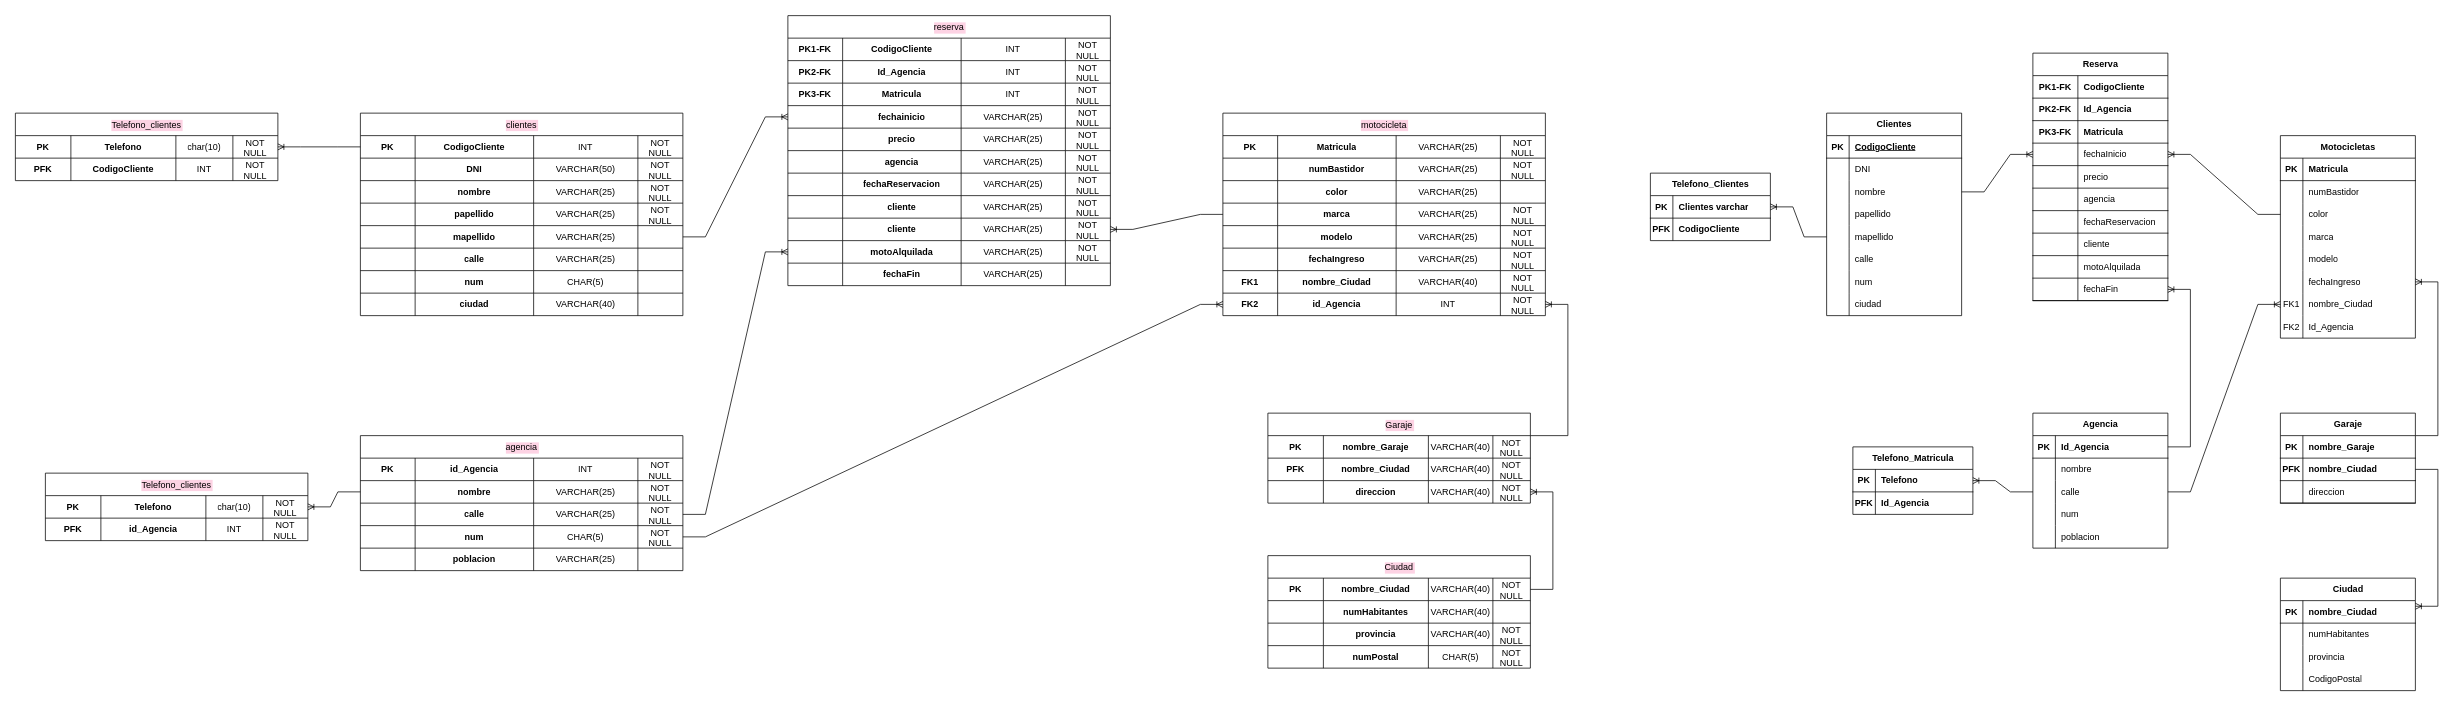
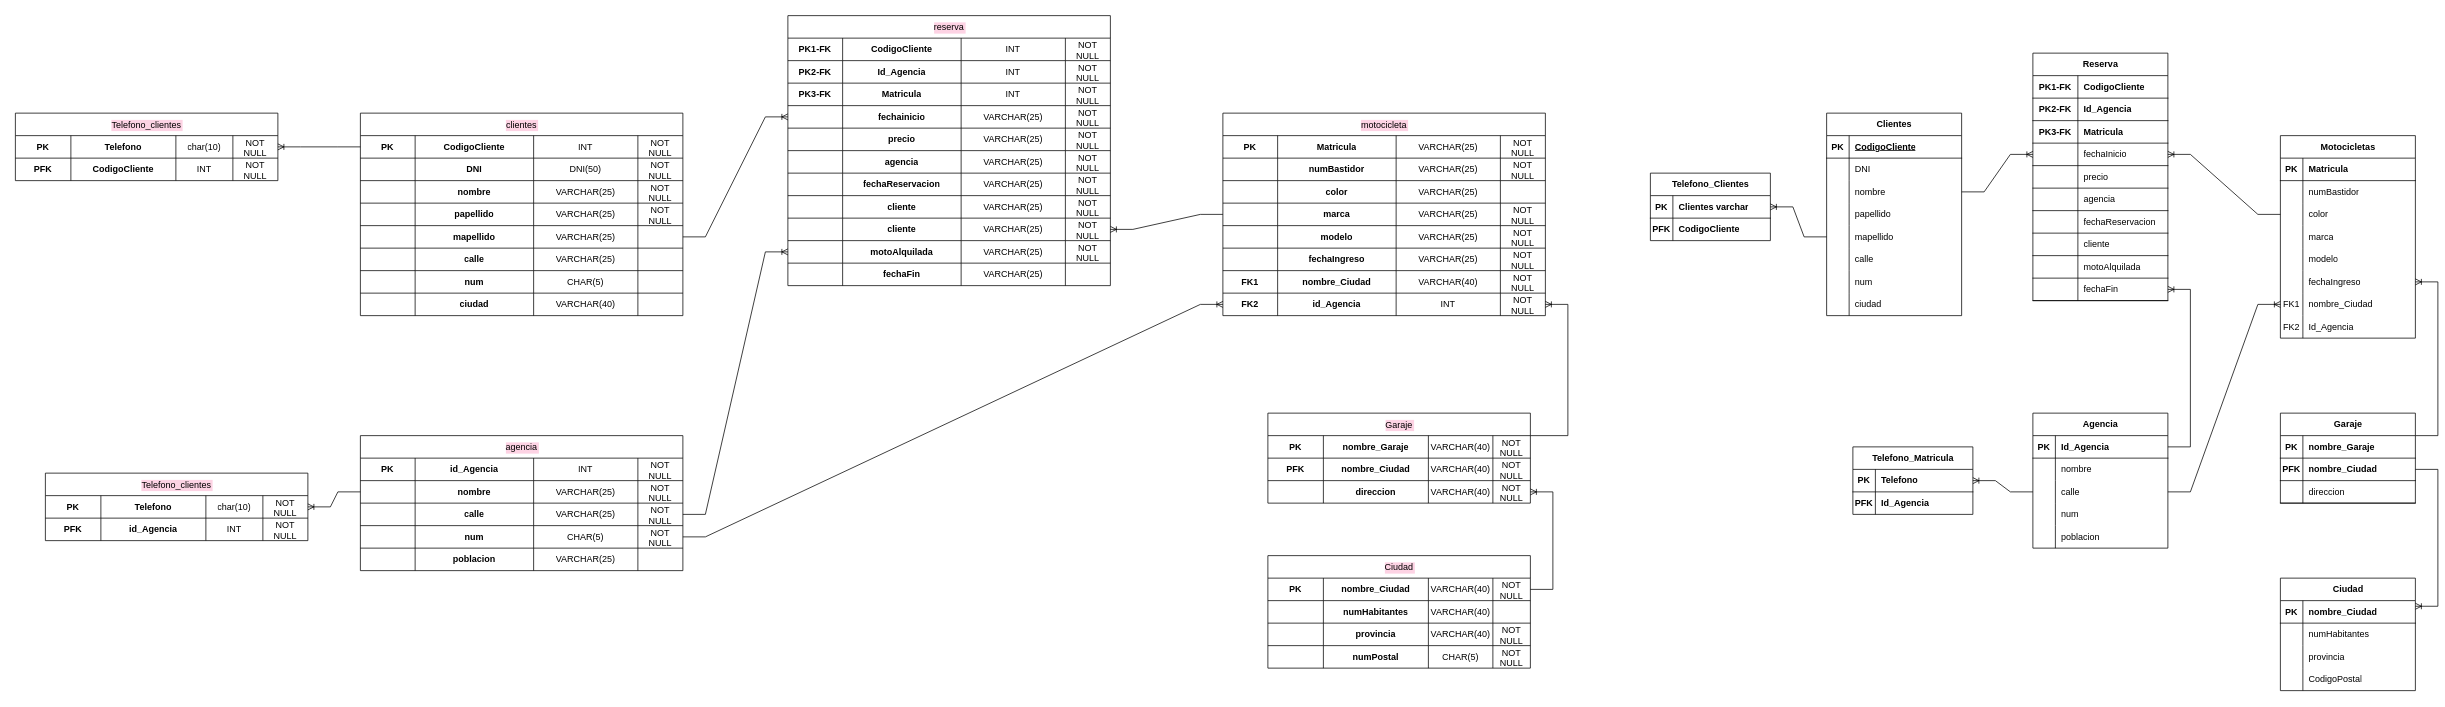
node "VARCHAR(50)": label "VARCHAR(50)" -> "DNI(50)"
